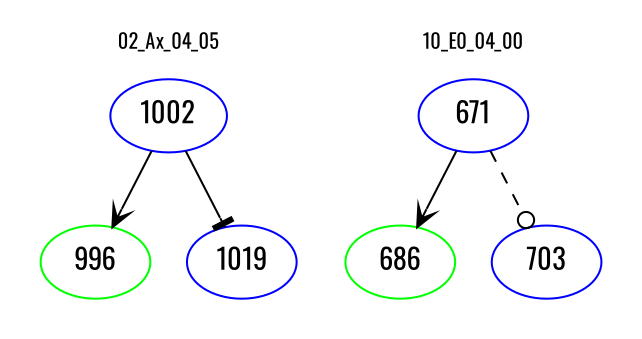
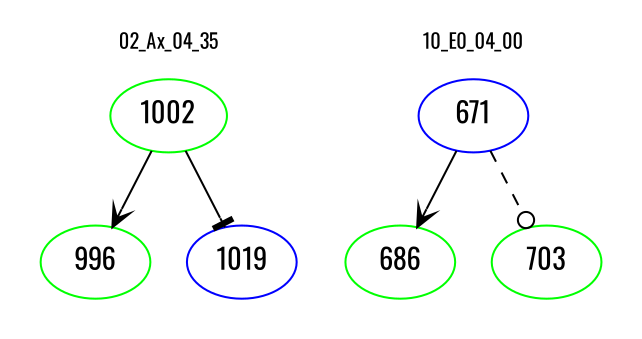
cluster "02_Ax_04_05": label "02_Ax_04_05" -> "02_Ax_04_35"
node "1002": color blue -> green
node "703": color blue -> green
